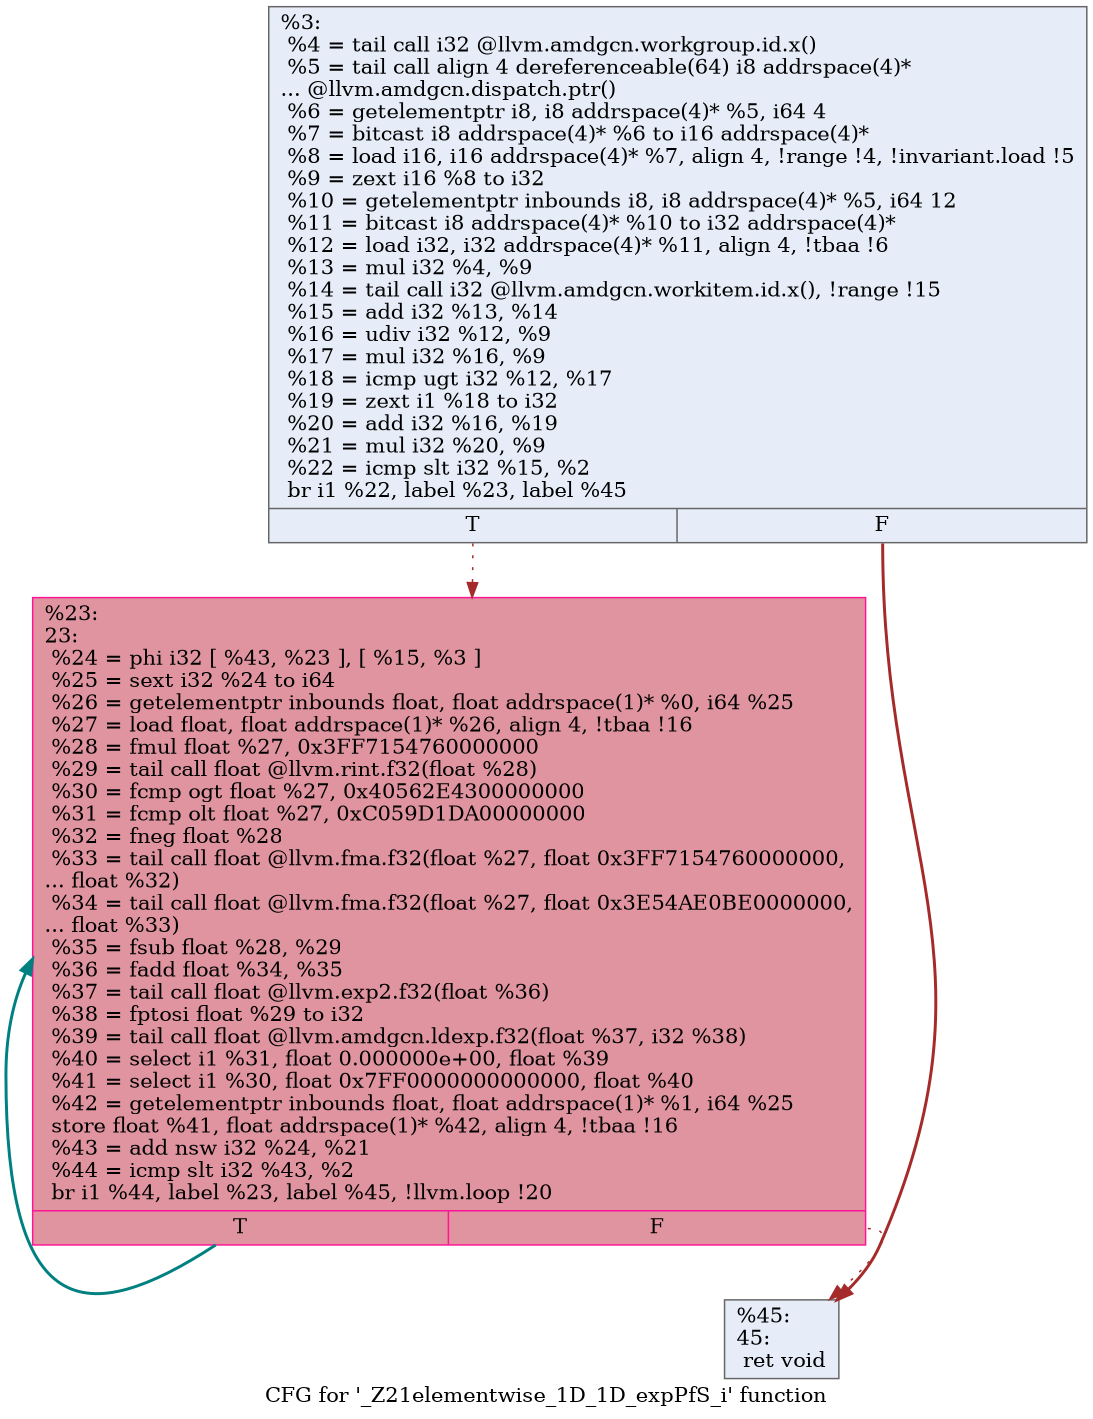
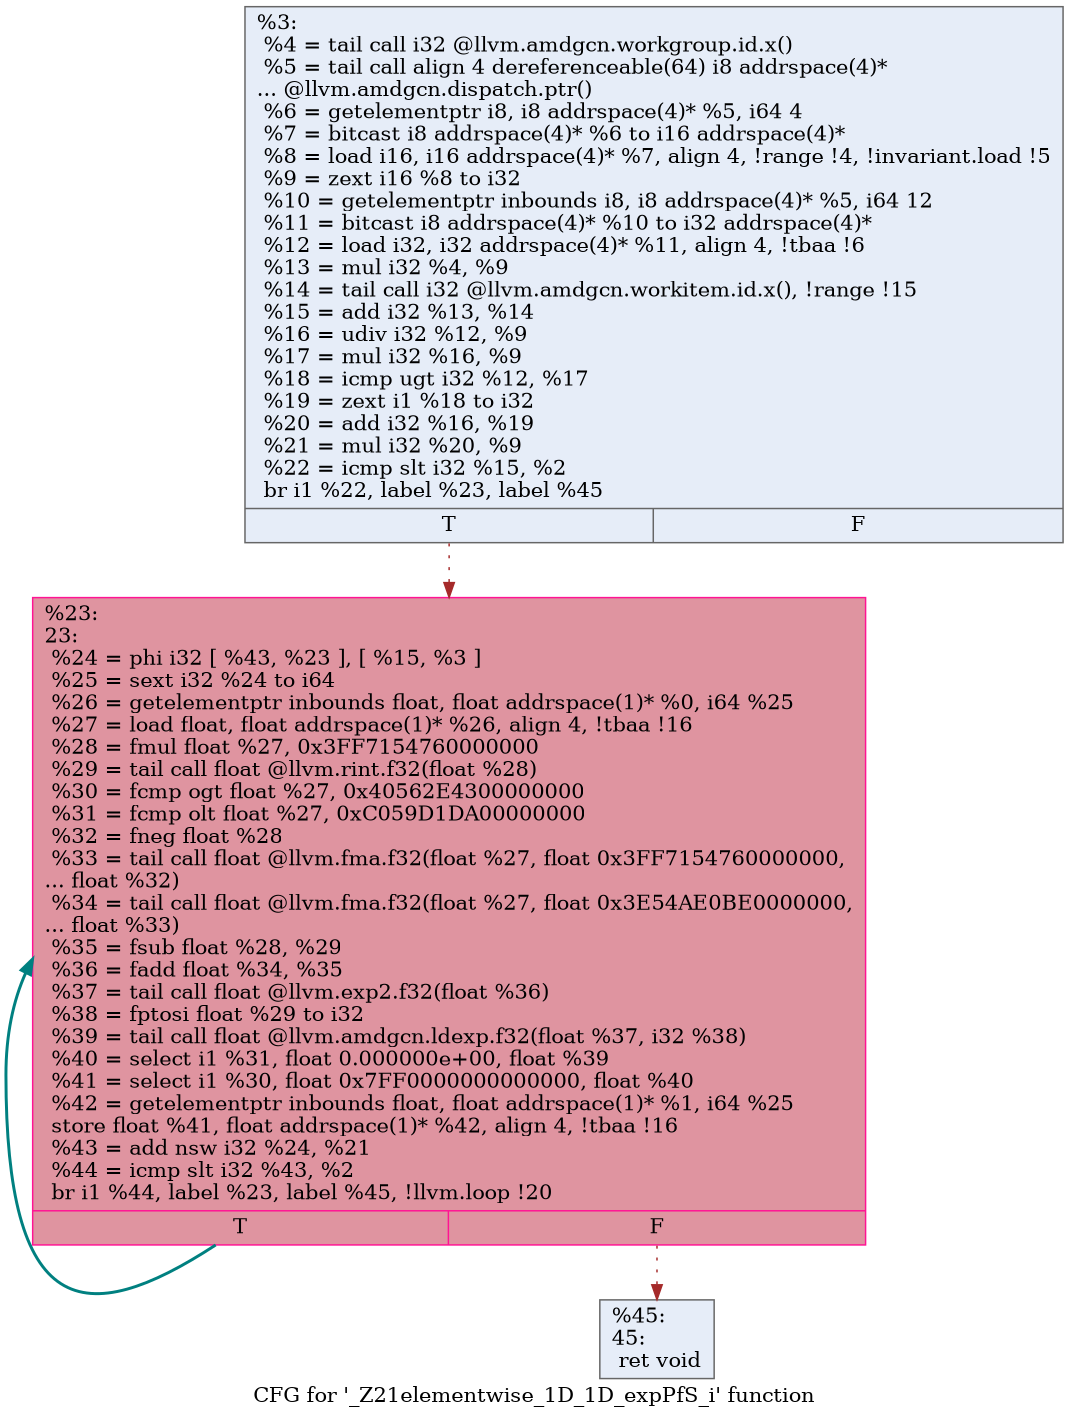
edge "%3:" -> "%45:": removed
